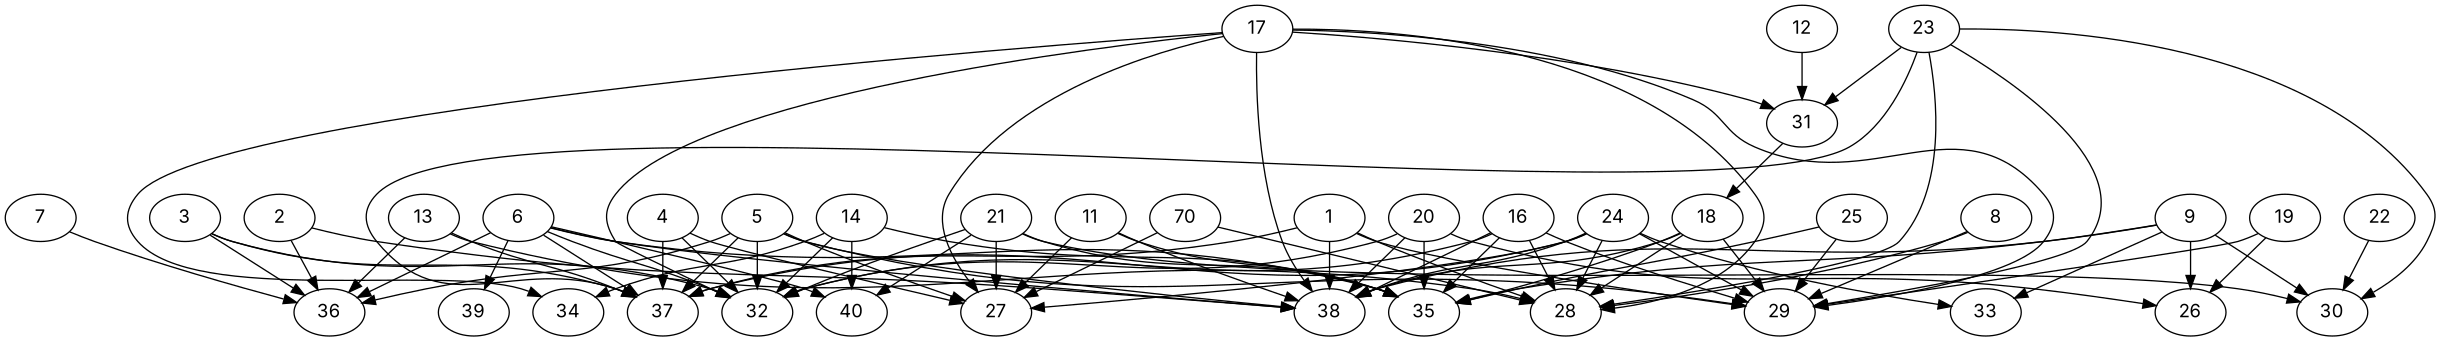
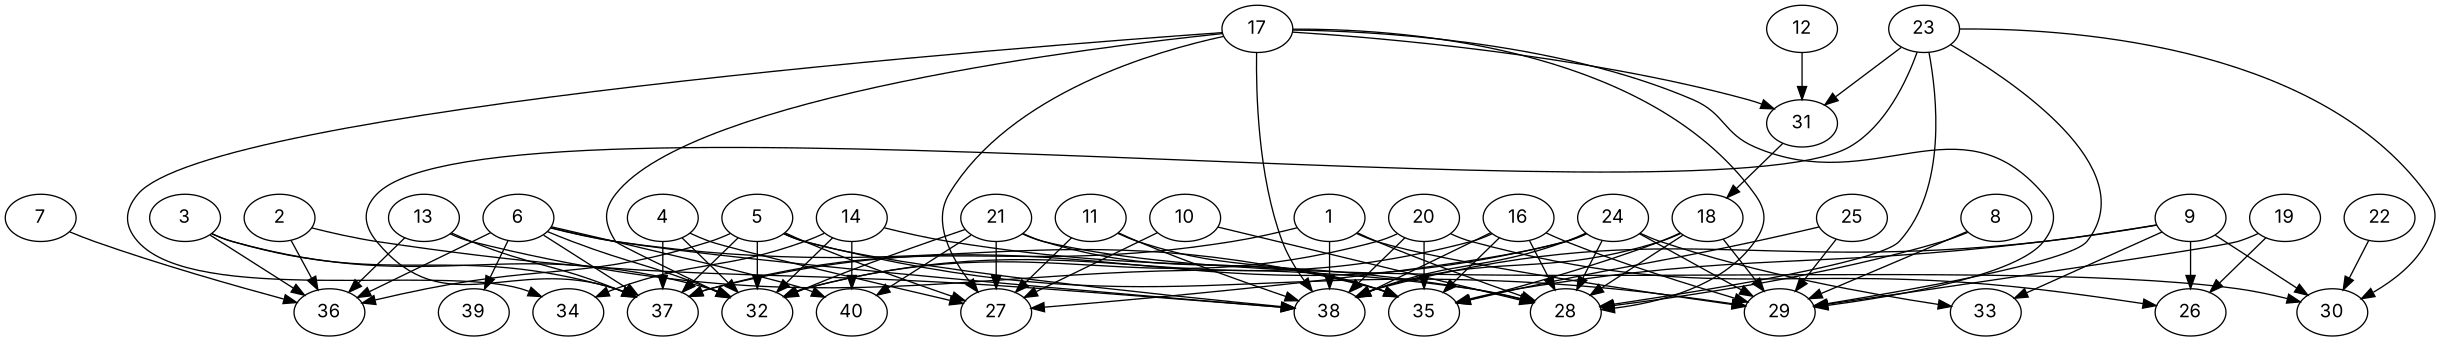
node "70": label "70" -> "10"
edge "14" -> "35": now "14" -> "28"
